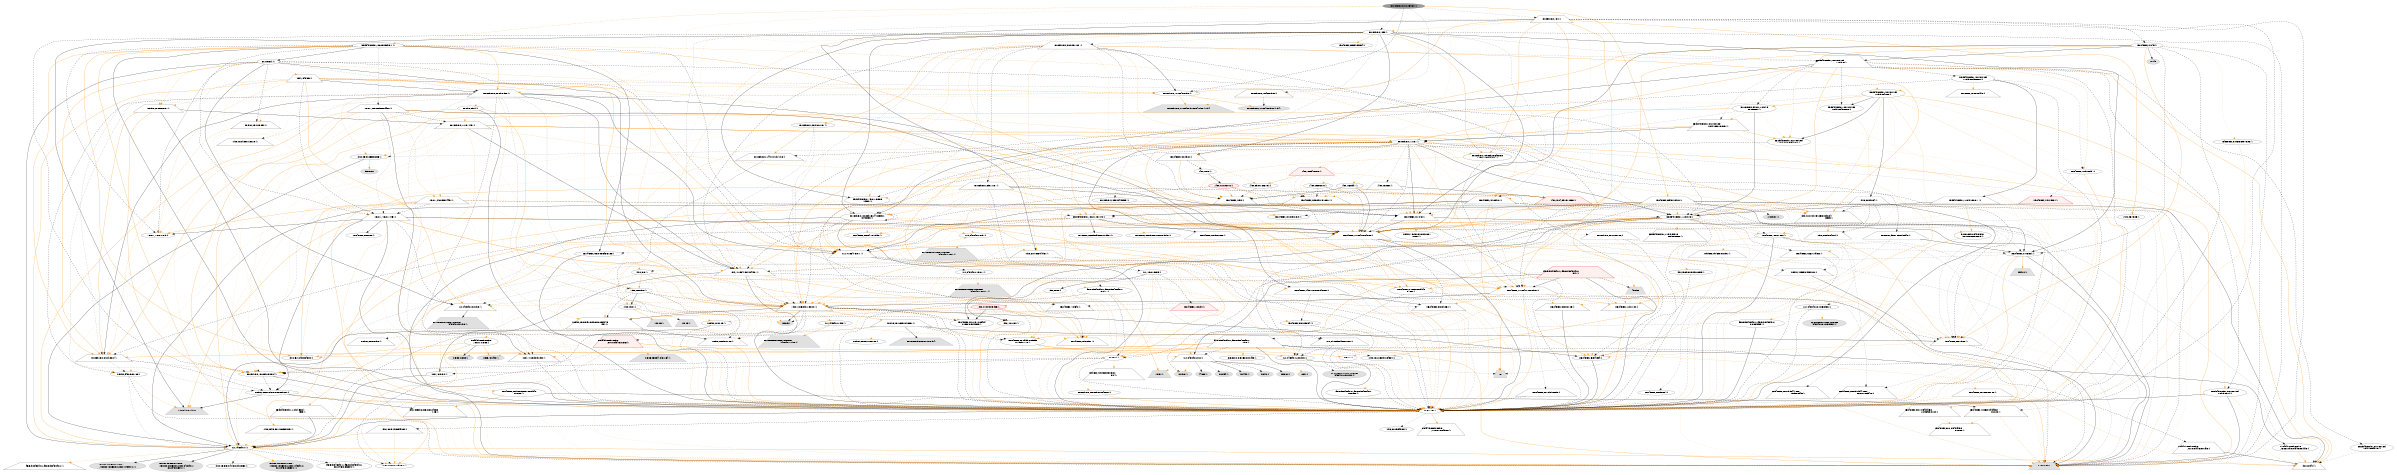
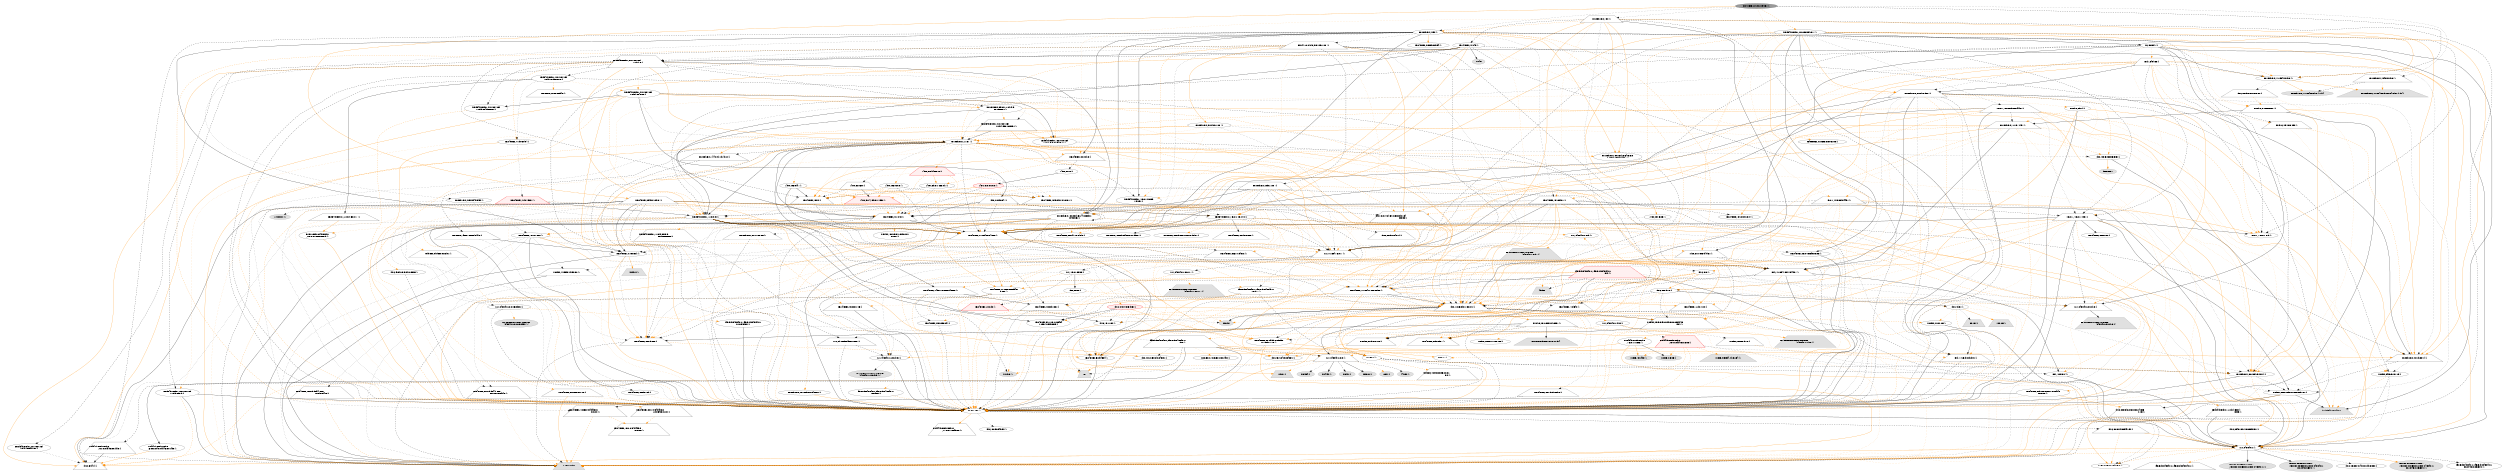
node "Containers/SparseArray.h": label "Containers/SparseArray.h" -> "IsPolymorphic/SparseArray.h"
edge "IO/IoHash.h" -> "String/BytesToHex.h": now "Misc/StringFormatArg.h" -> "String/BytesToHex.h"
edge "Serialization/ArchiveProxy.h" -> "Serialization/Archive.h": now "Templates/UniquePtr.h" -> "Serialization/Archive.h"
